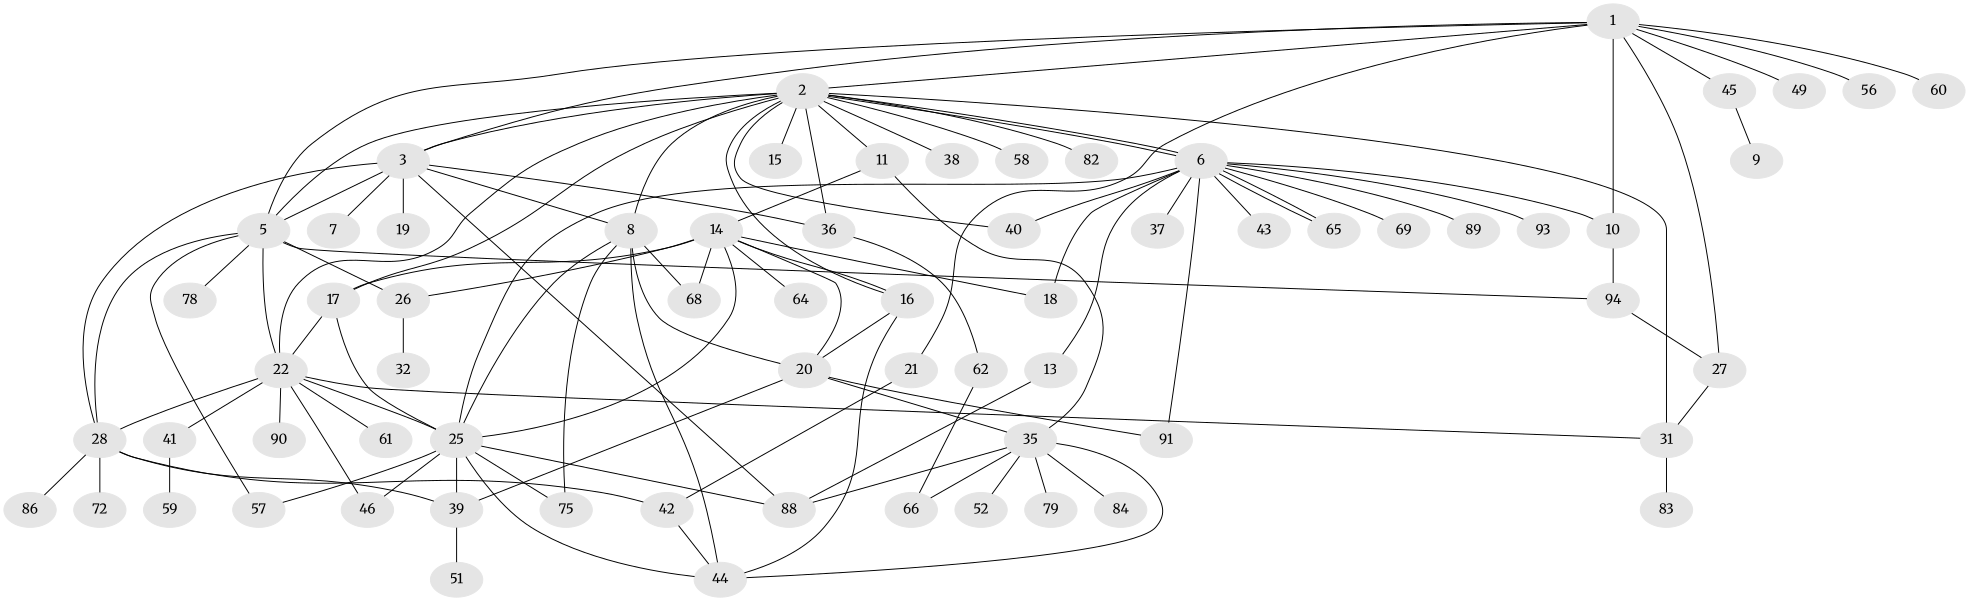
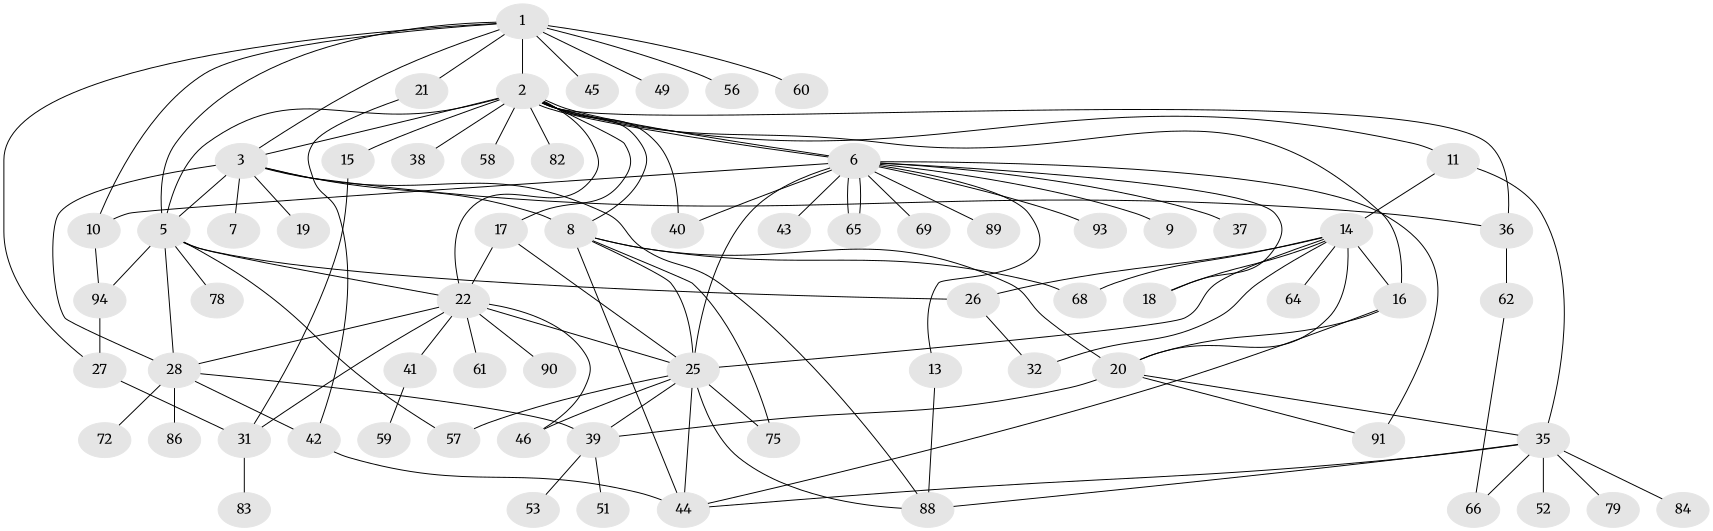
edge "45" -- "9": now "6" -- "9"
edge "2" -- "31": now "15" -- "31"
edge "14" -- "17": now "14" -- "32"
node "53": added
